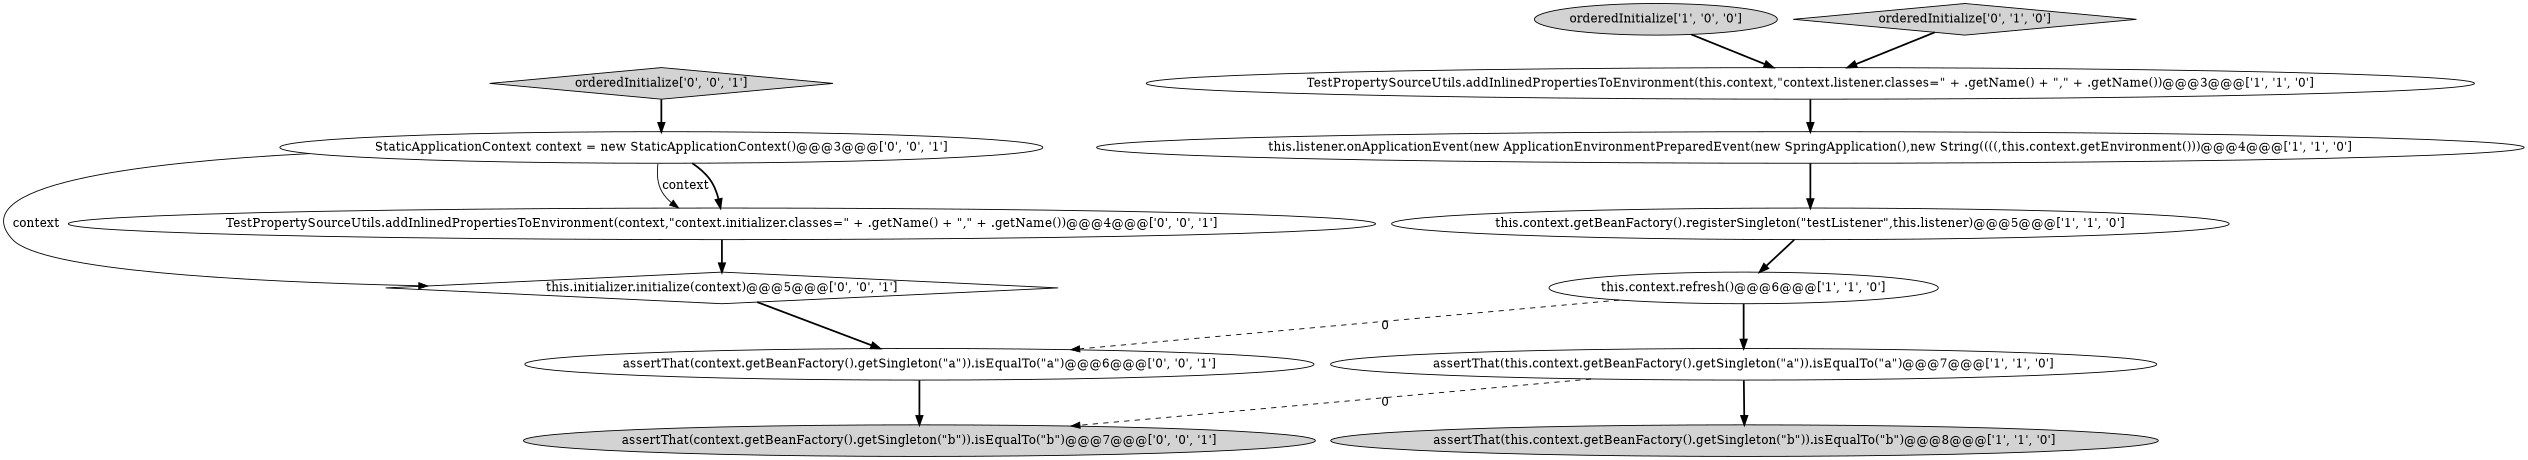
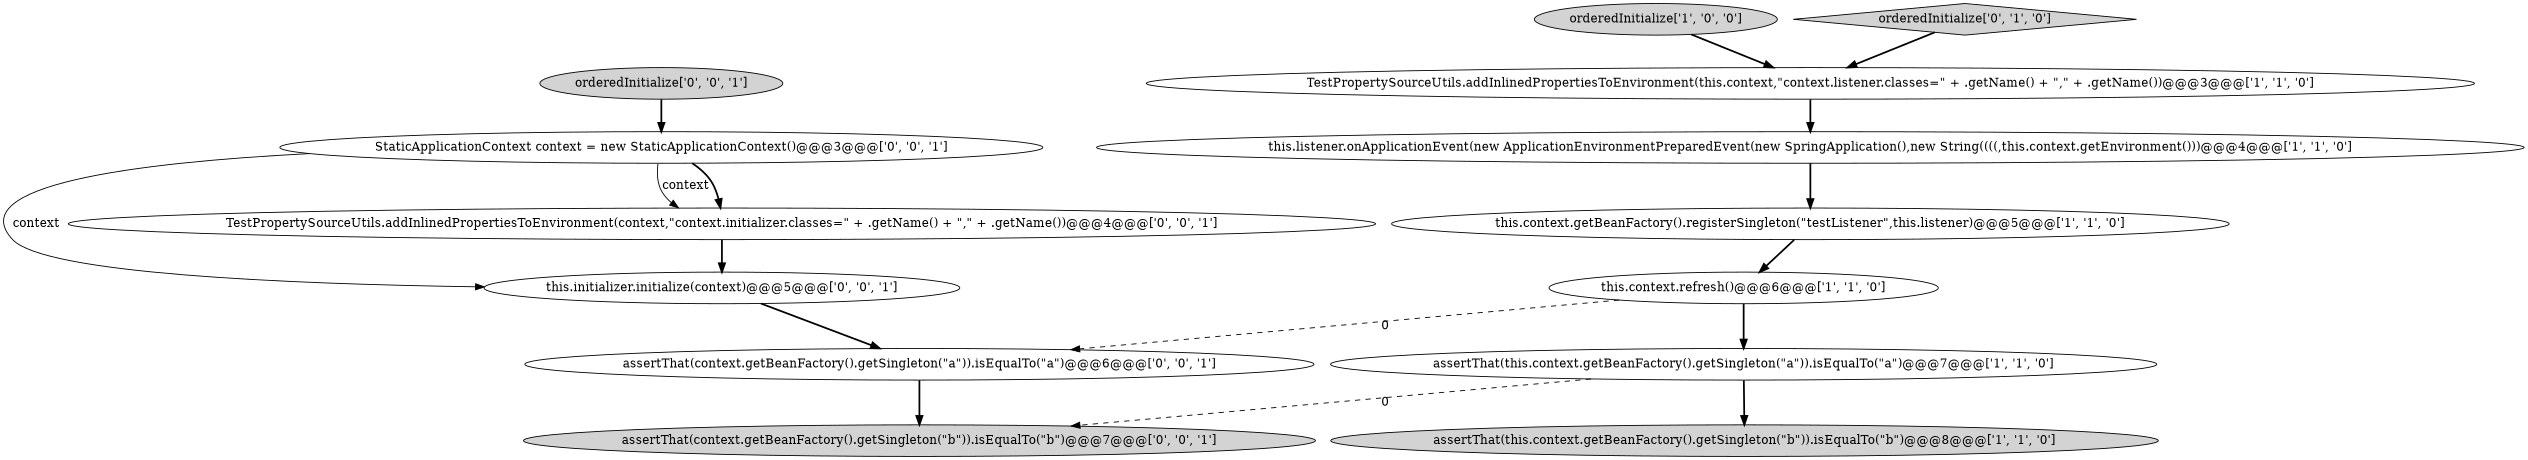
node "orderedInitialize['0', '0', '1']": shape diamond -> ellipse
node "this.initializer.initialize(context)@@@5@@@['0', '0', '1']": shape diamond -> ellipse
